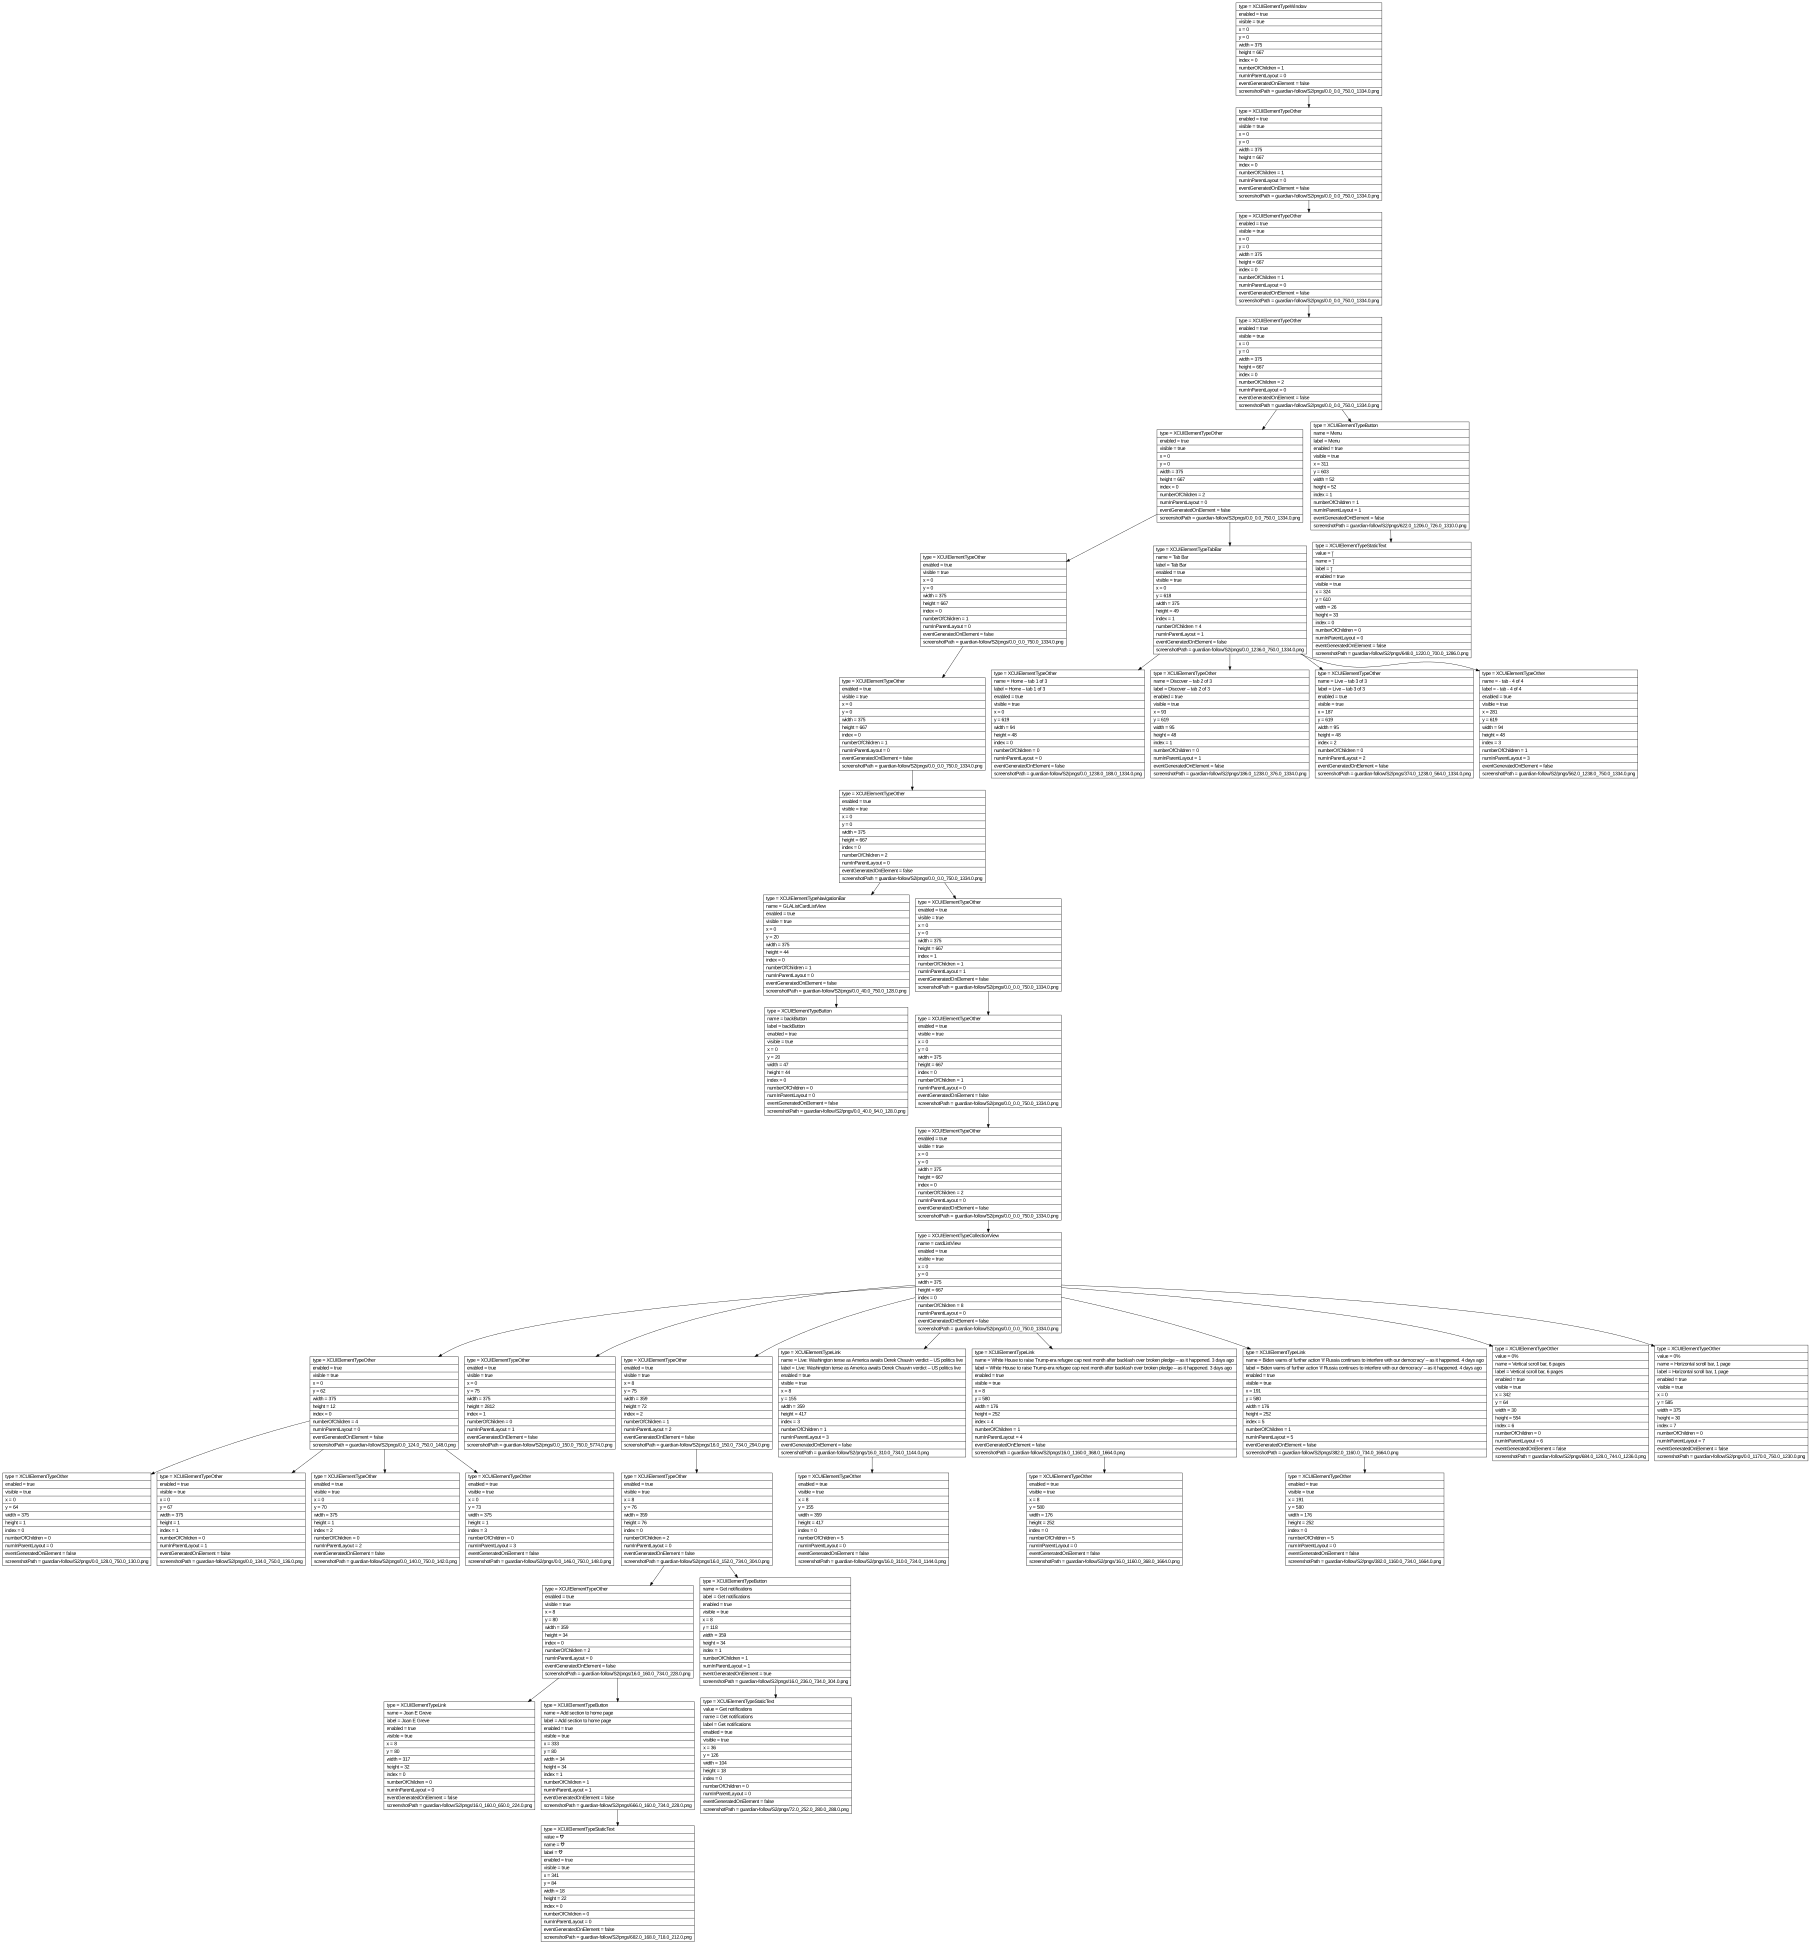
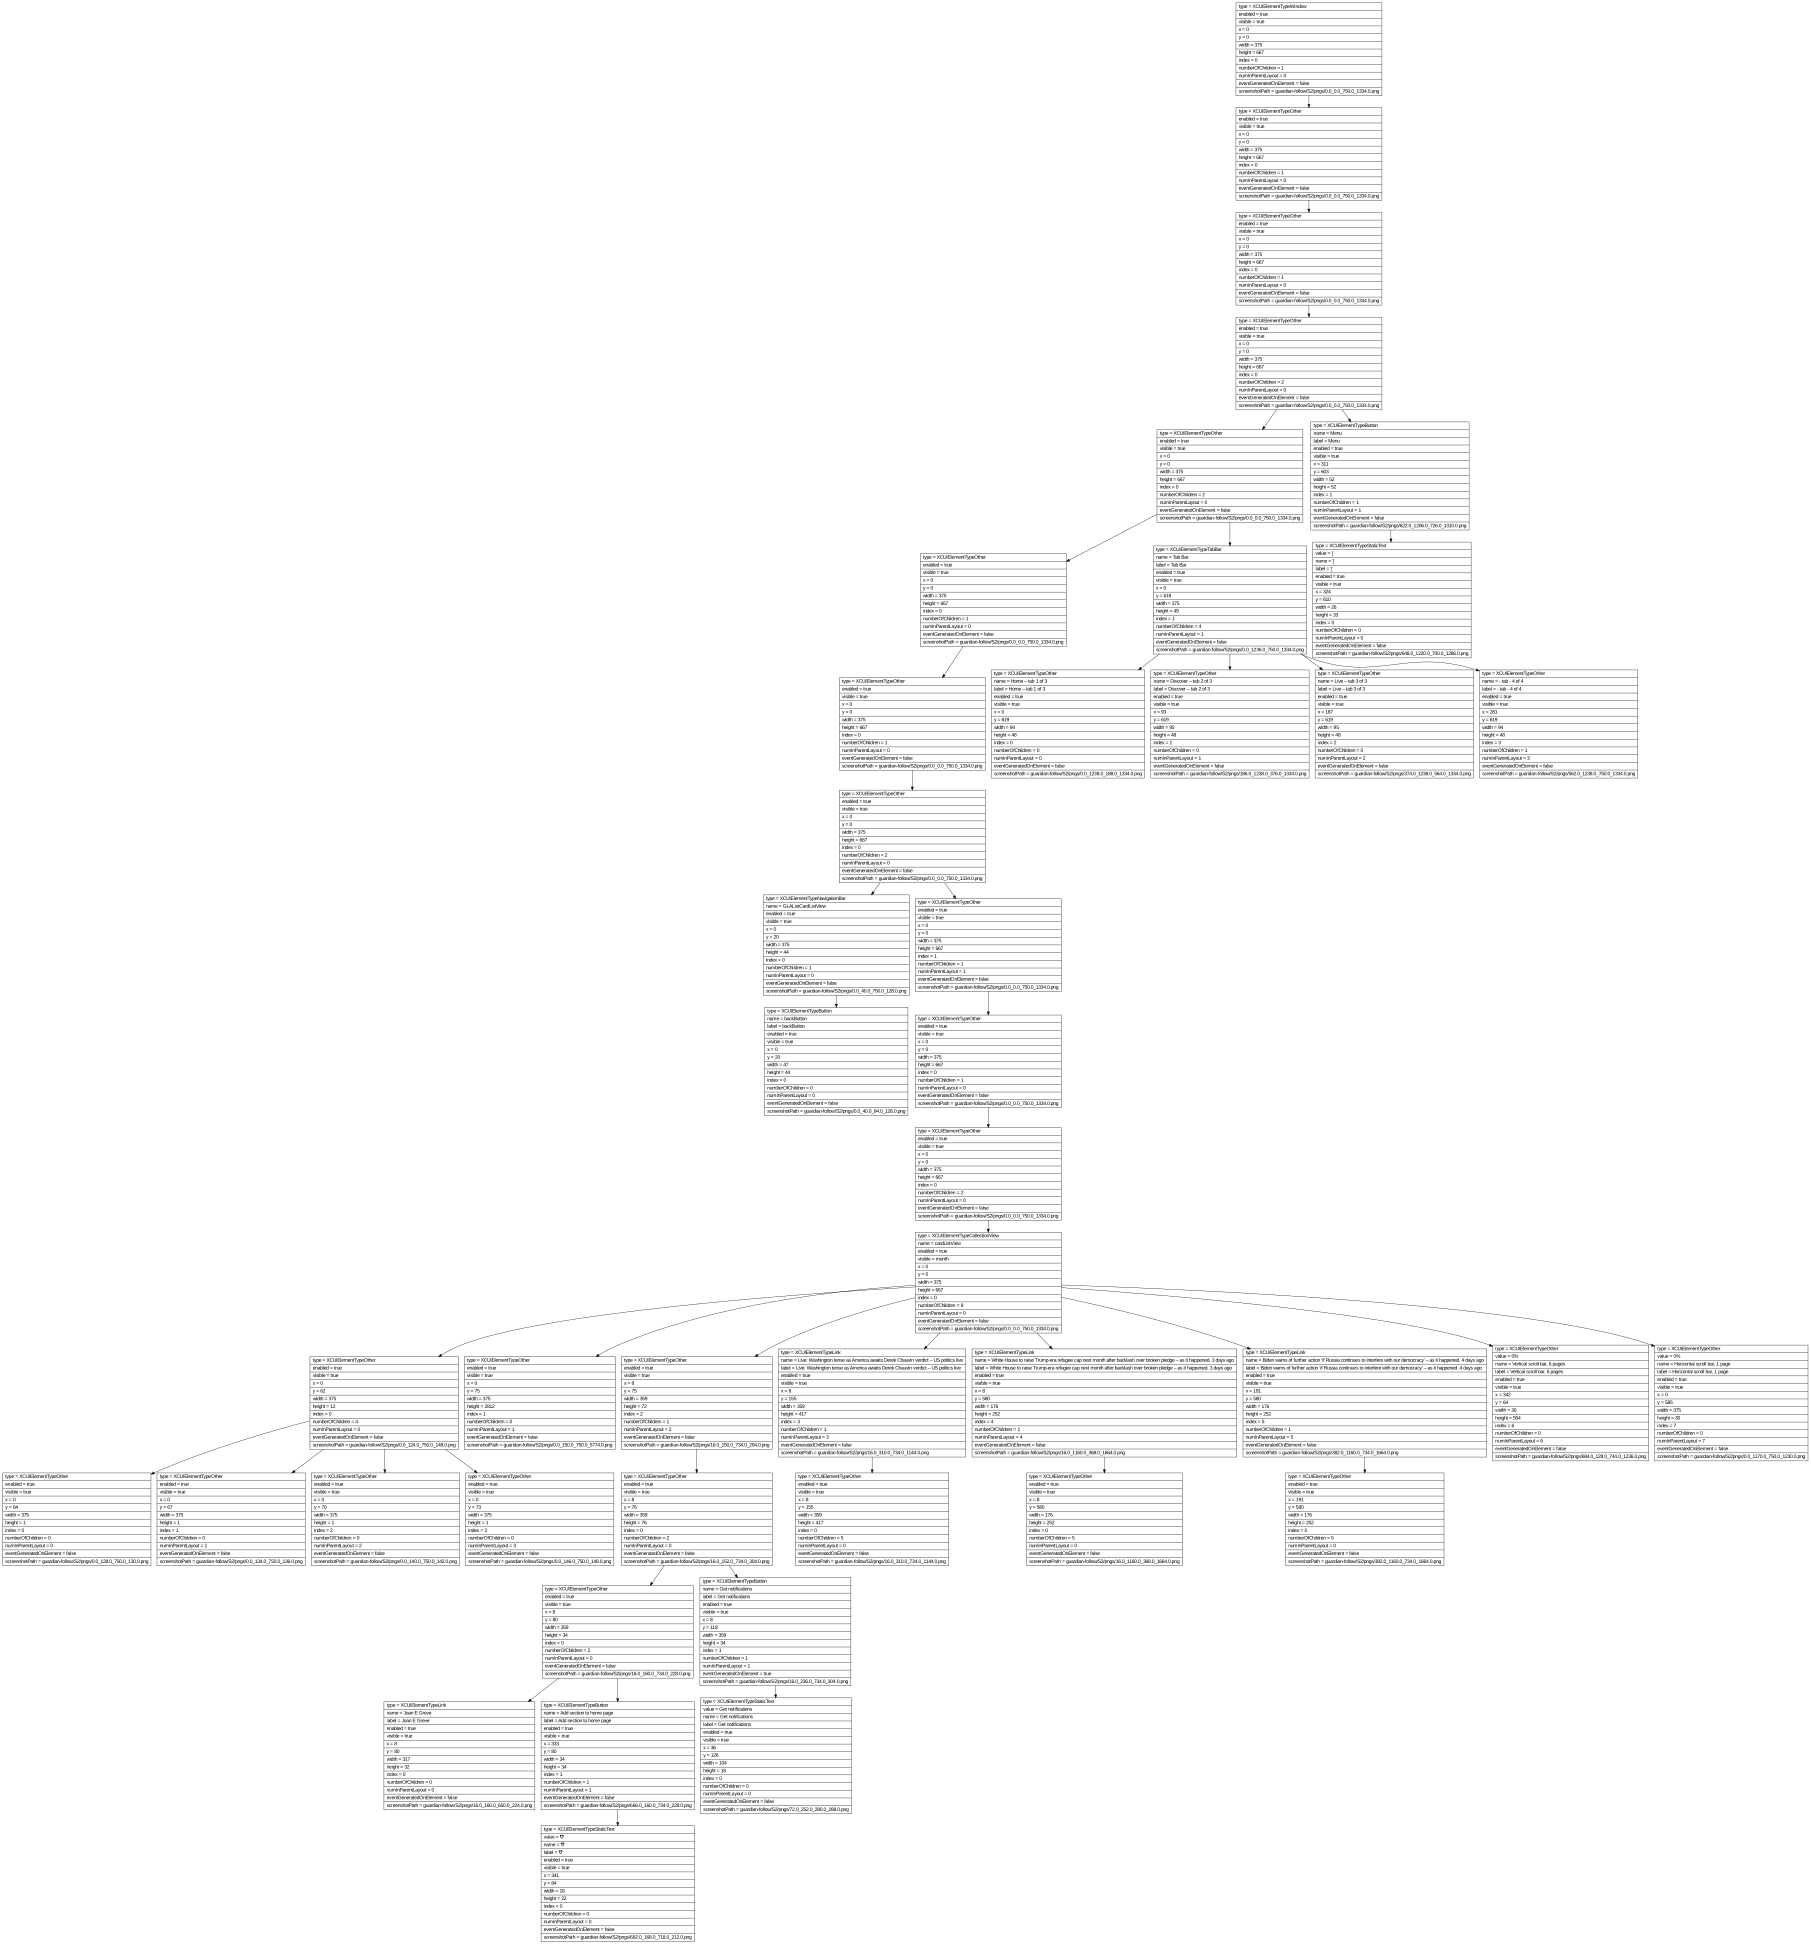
node "type = XCUIElementTypeCollectionView": text "visible = true" -> "visible = month"
